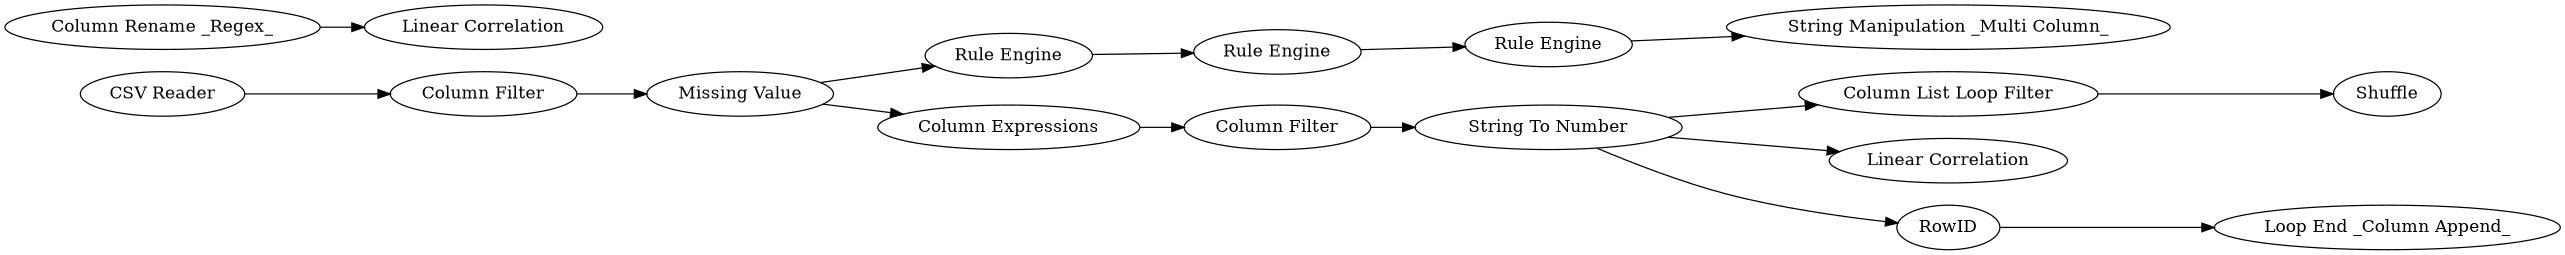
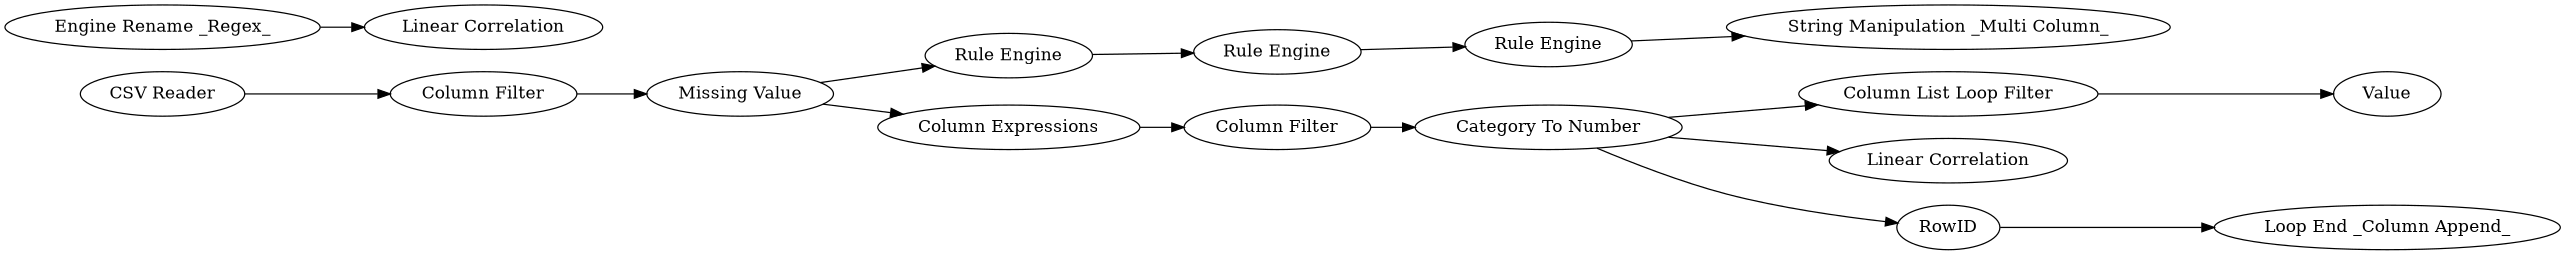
node "Column Rename _Regex_": label "Column Rename _Regex_" -> "Engine Rename _Regex_"
node "Shuffle": label "Shuffle" -> "Value"
node "String To Number": label "String To Number" -> "Category To Number"
